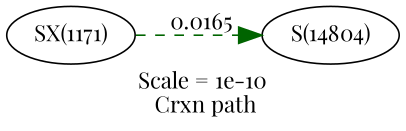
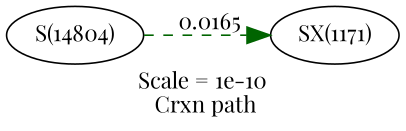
edge "SX(1171)" -> "S(14804)": reversed
